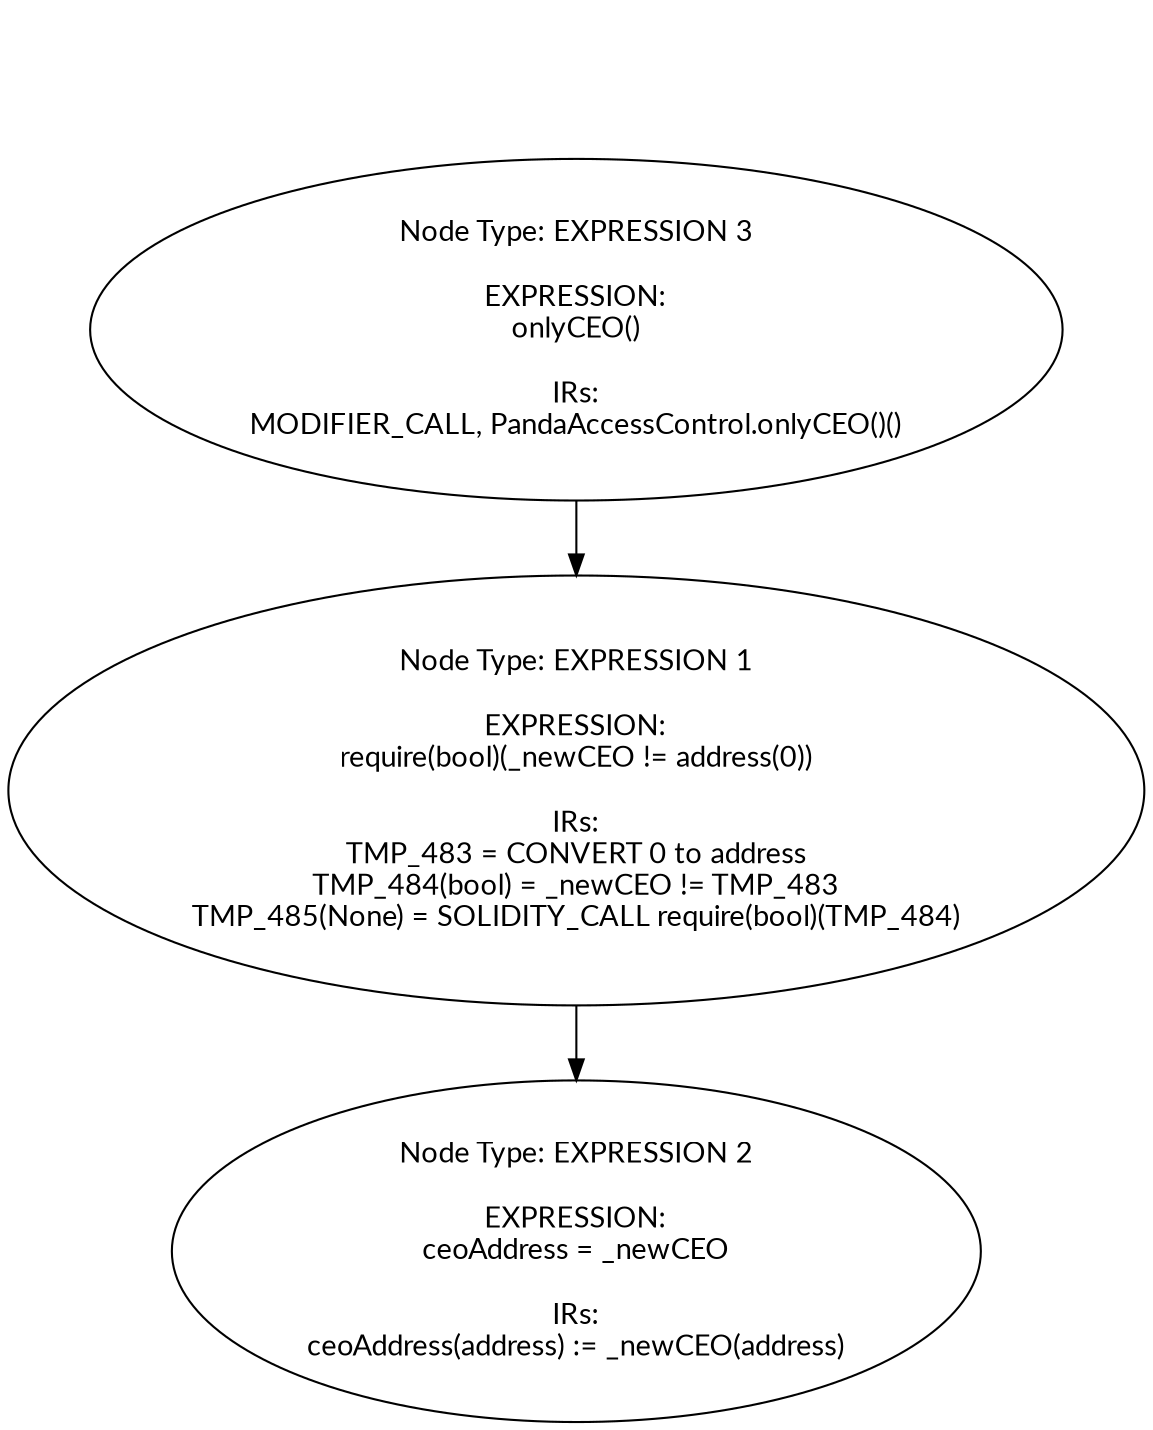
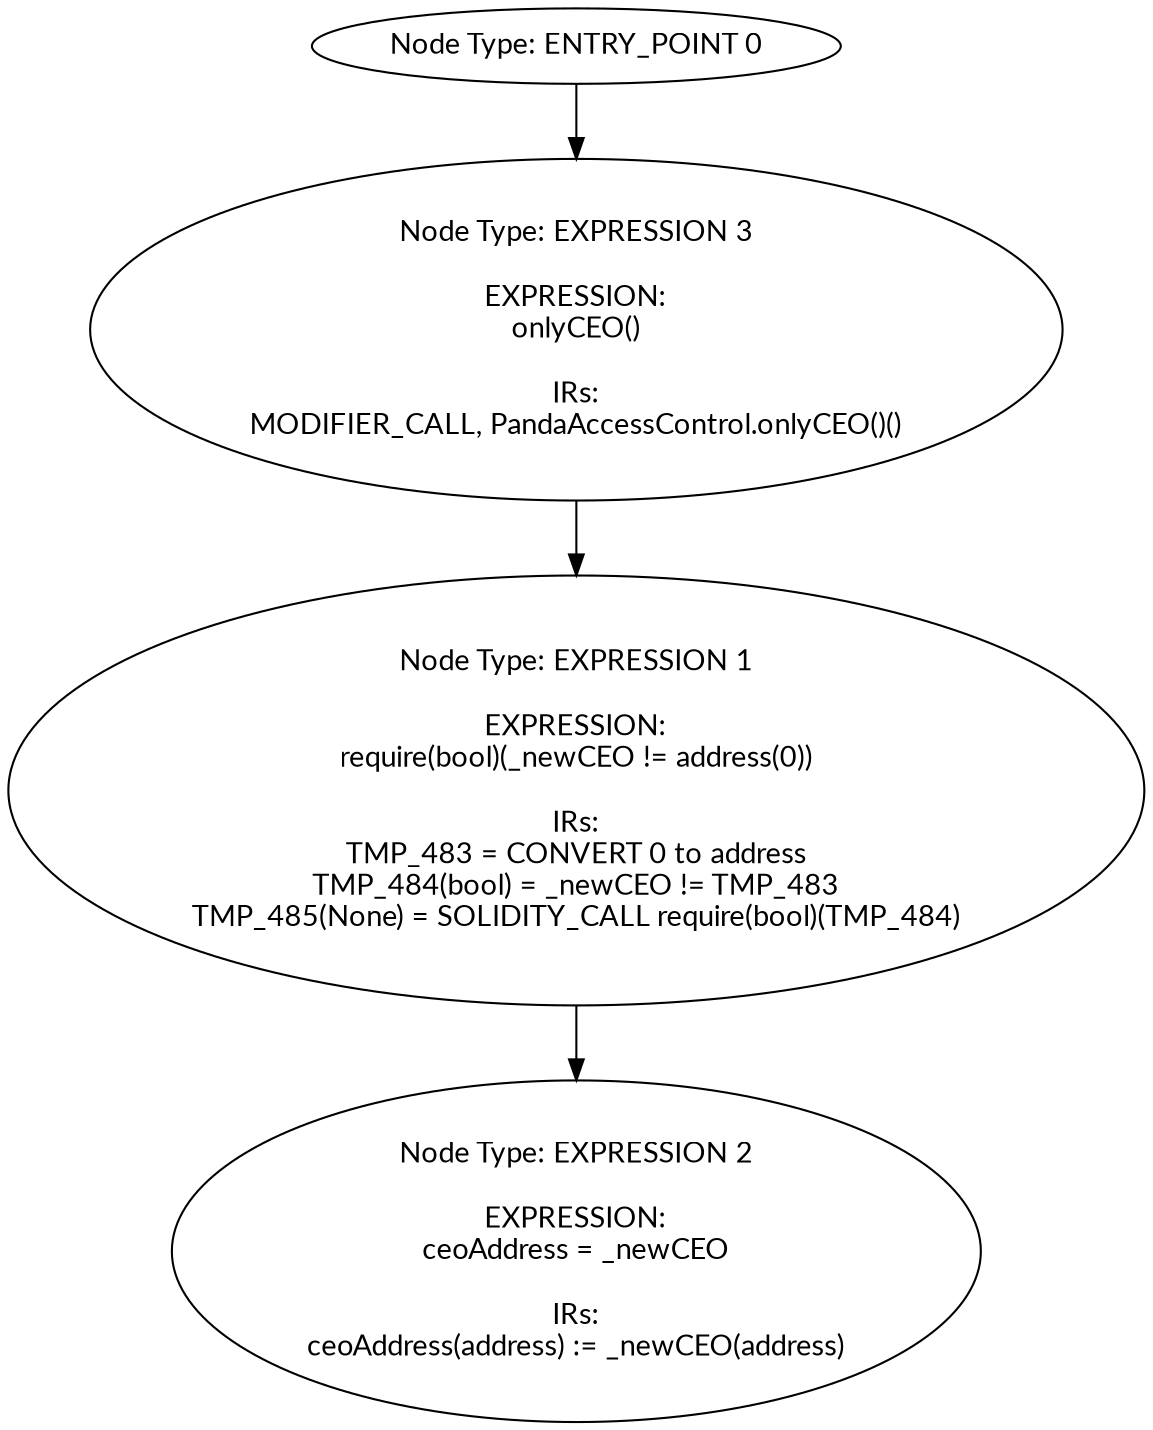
node "Node Type: ENTRY_POINT 0": added
